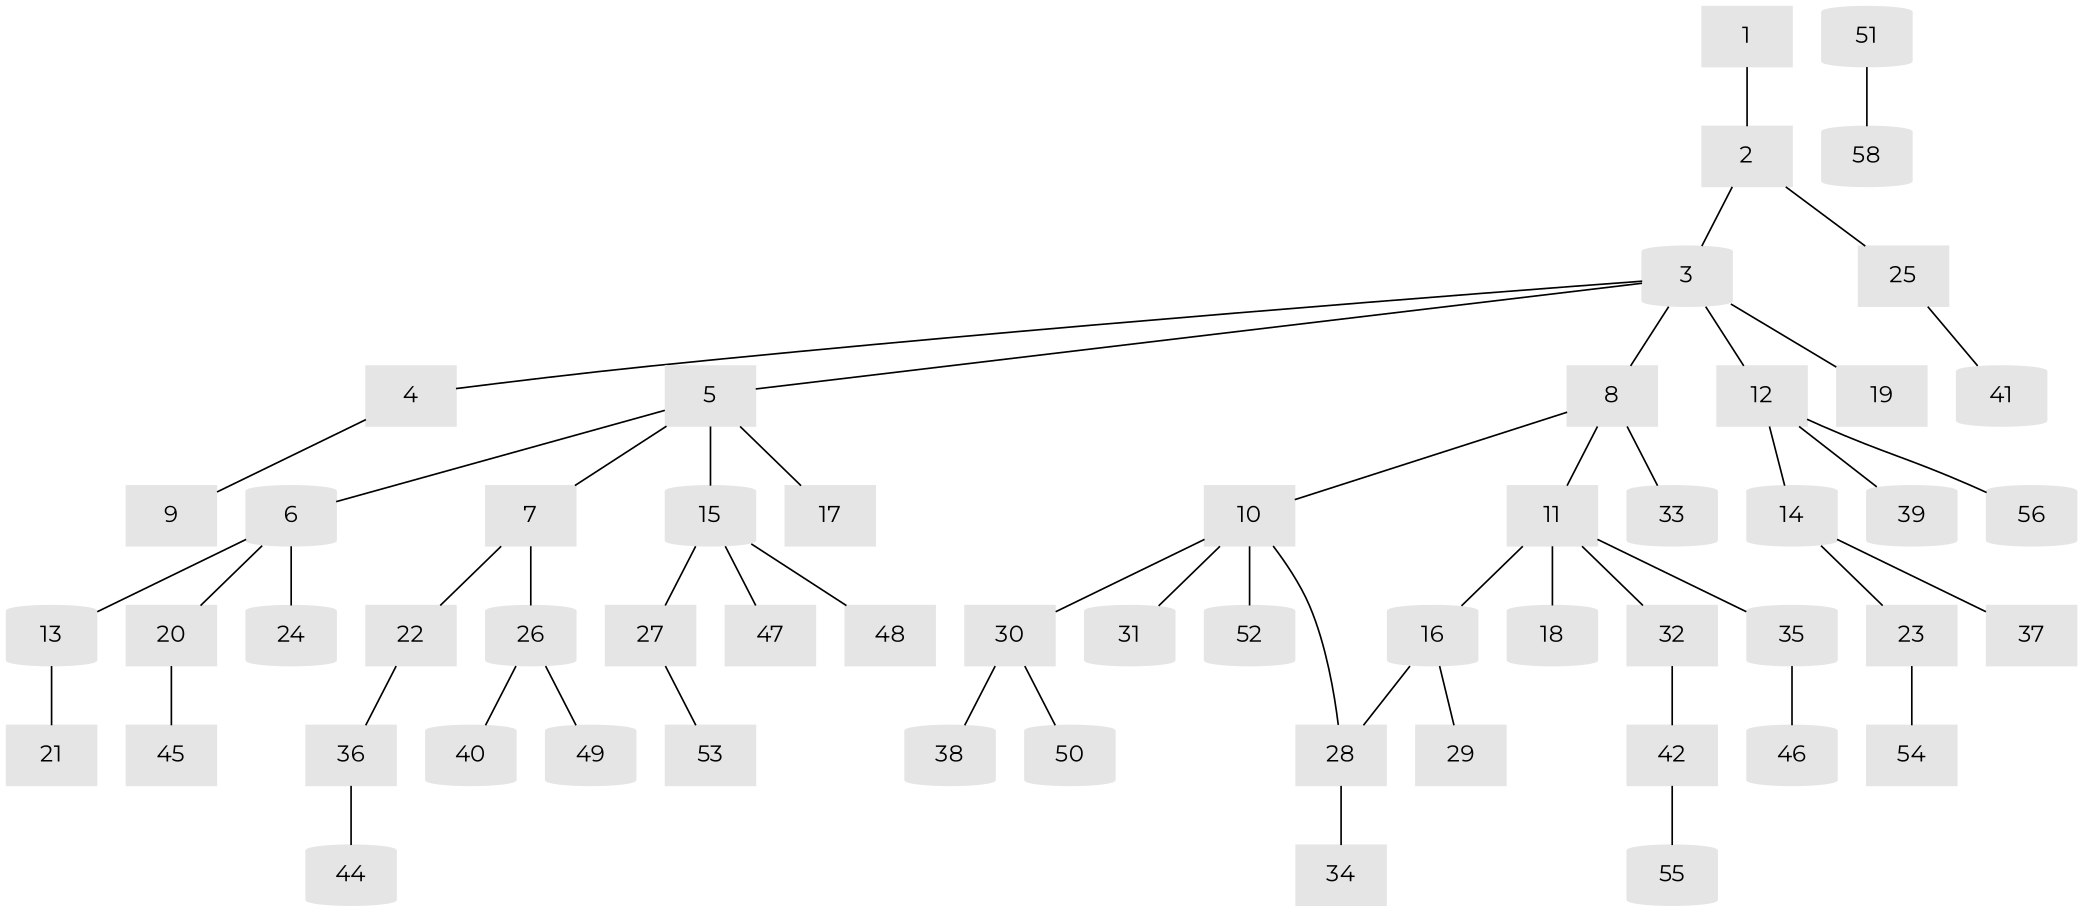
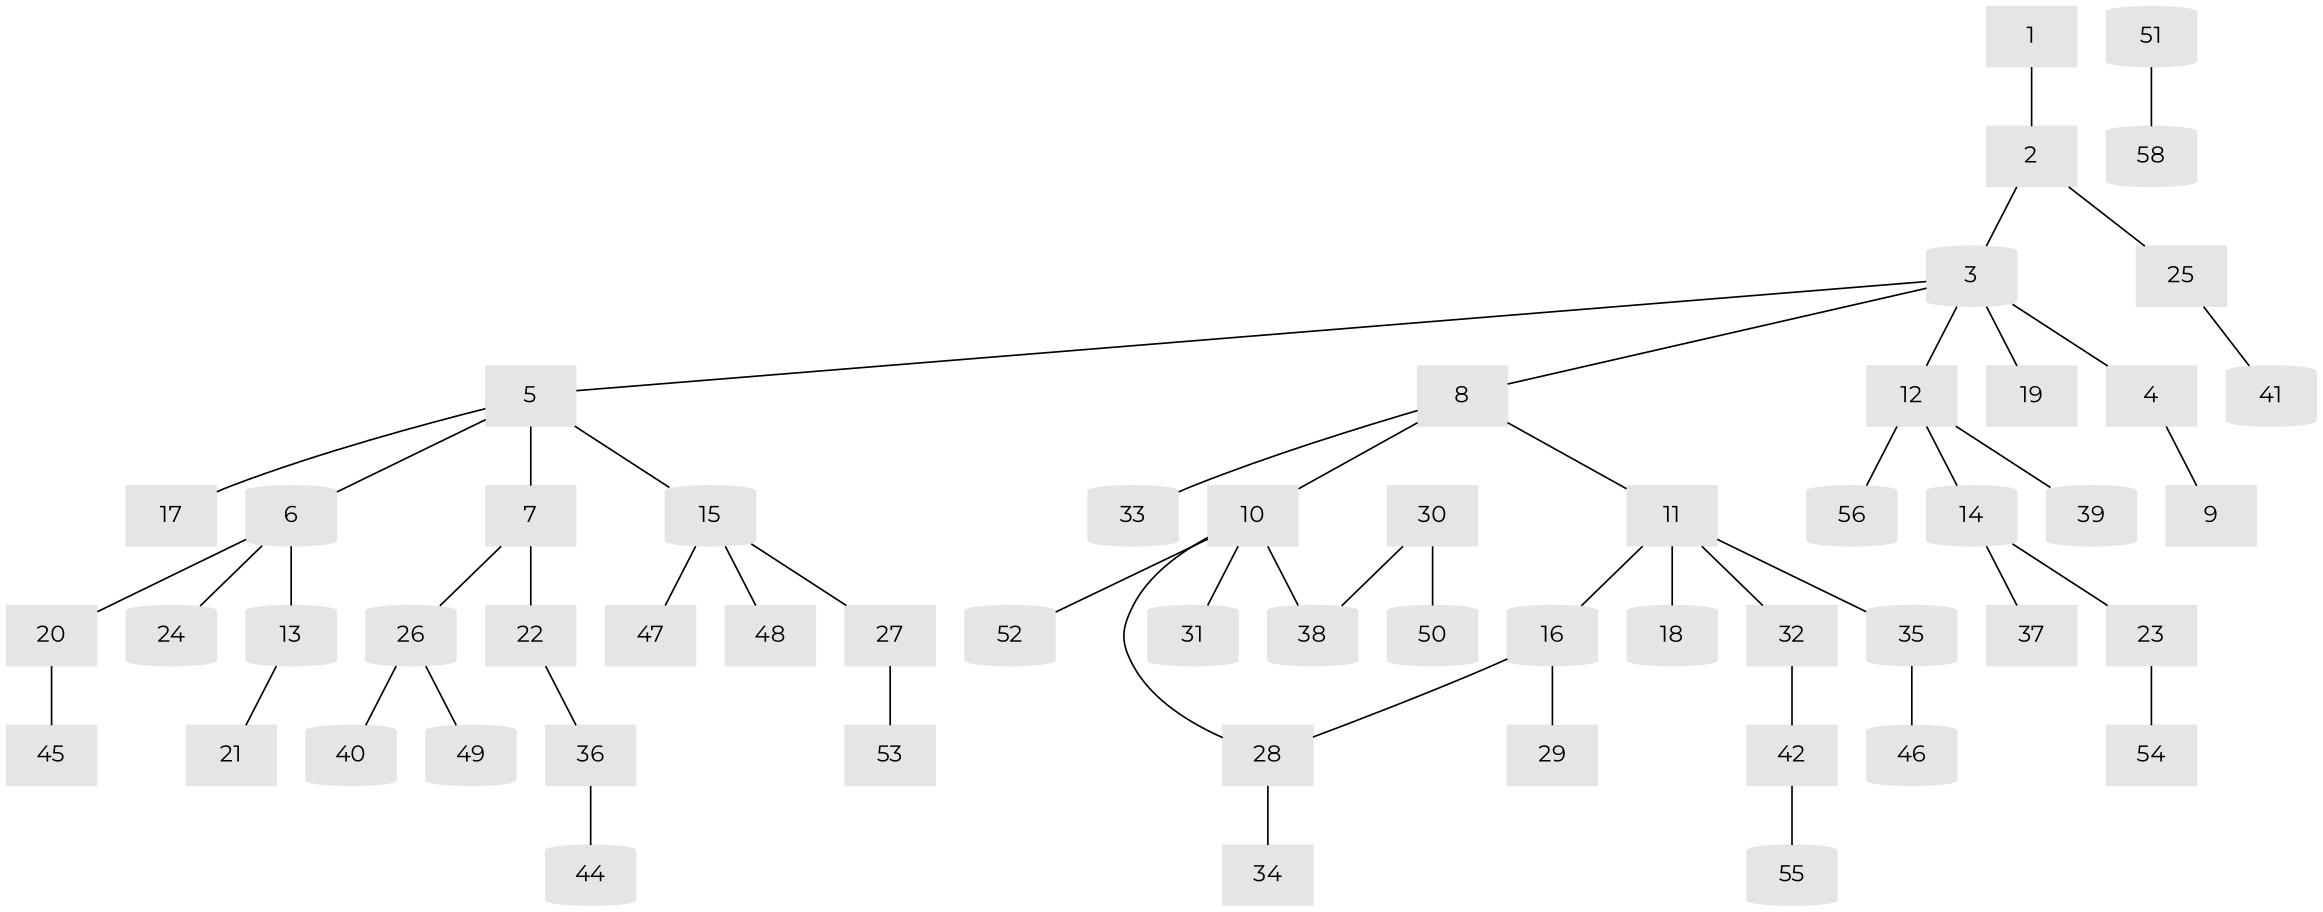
edge "10" -- "30": now "10" -- "38"
